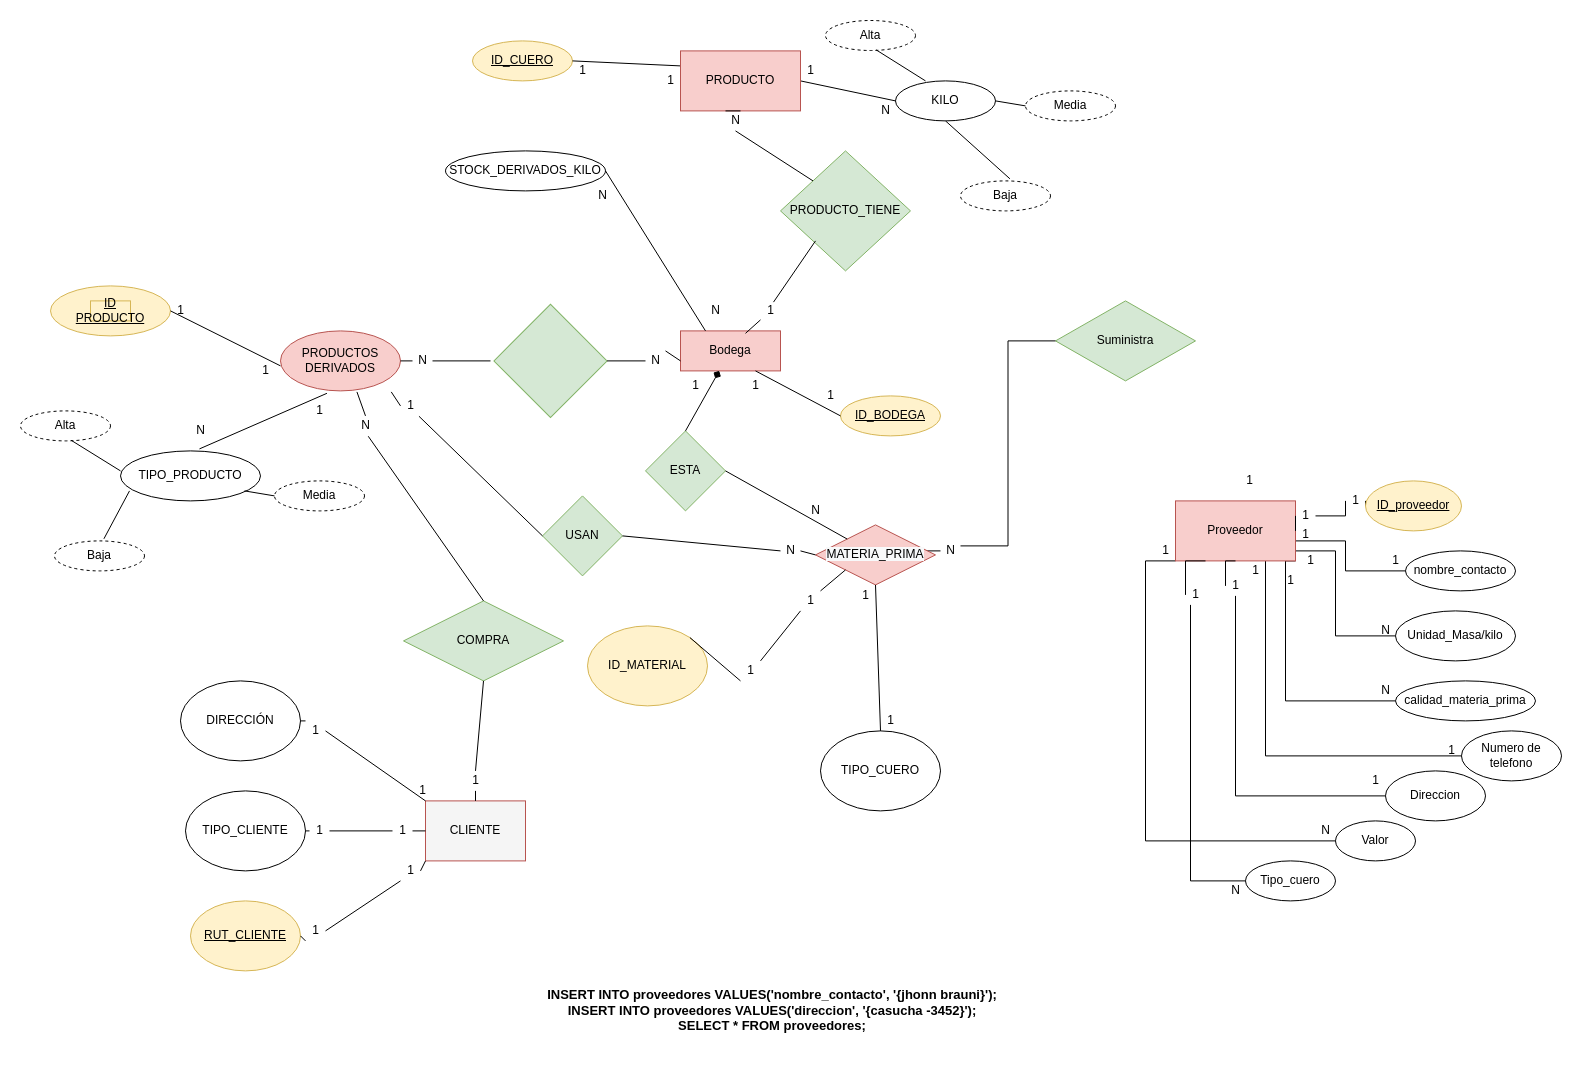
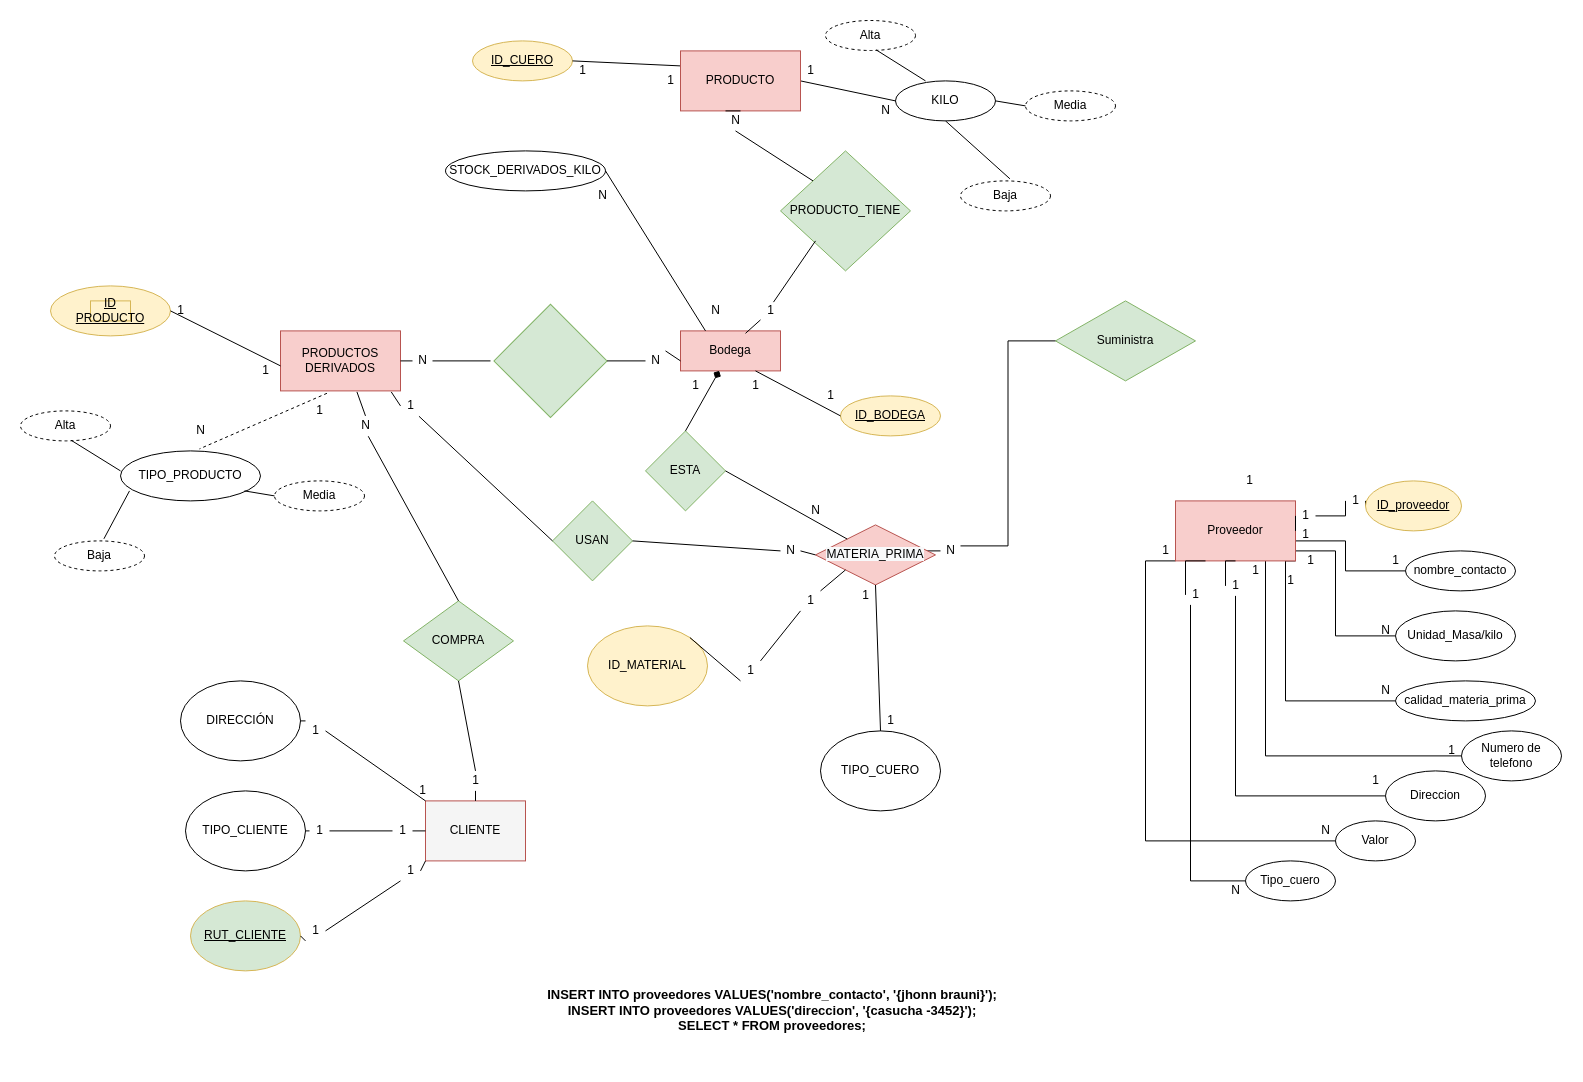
node "PRODUCTOS DERIVADOS": shape ellipse -> rectangle
edge "PRODUCTOS DERIVADOS" -- "TIPO_PRODUCTO": style solid -> dashed
node "USAN": moved (583, 536) -> (593, 541)
node "COMPRA": size 160x80 -> 110x80
node "RUT_CLIENTE": fillcolor #fff2cc -> #d5e8d4
